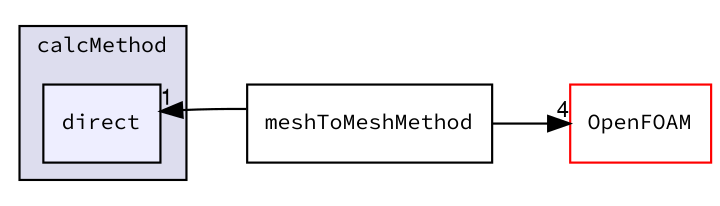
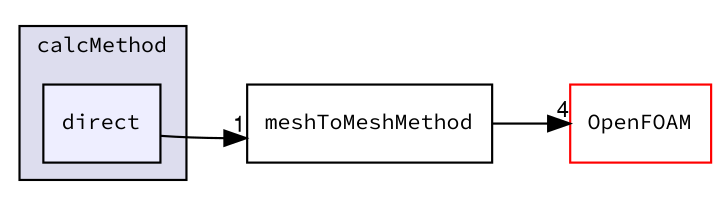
edge "meshToMeshMethod" -> "direct": reversed
